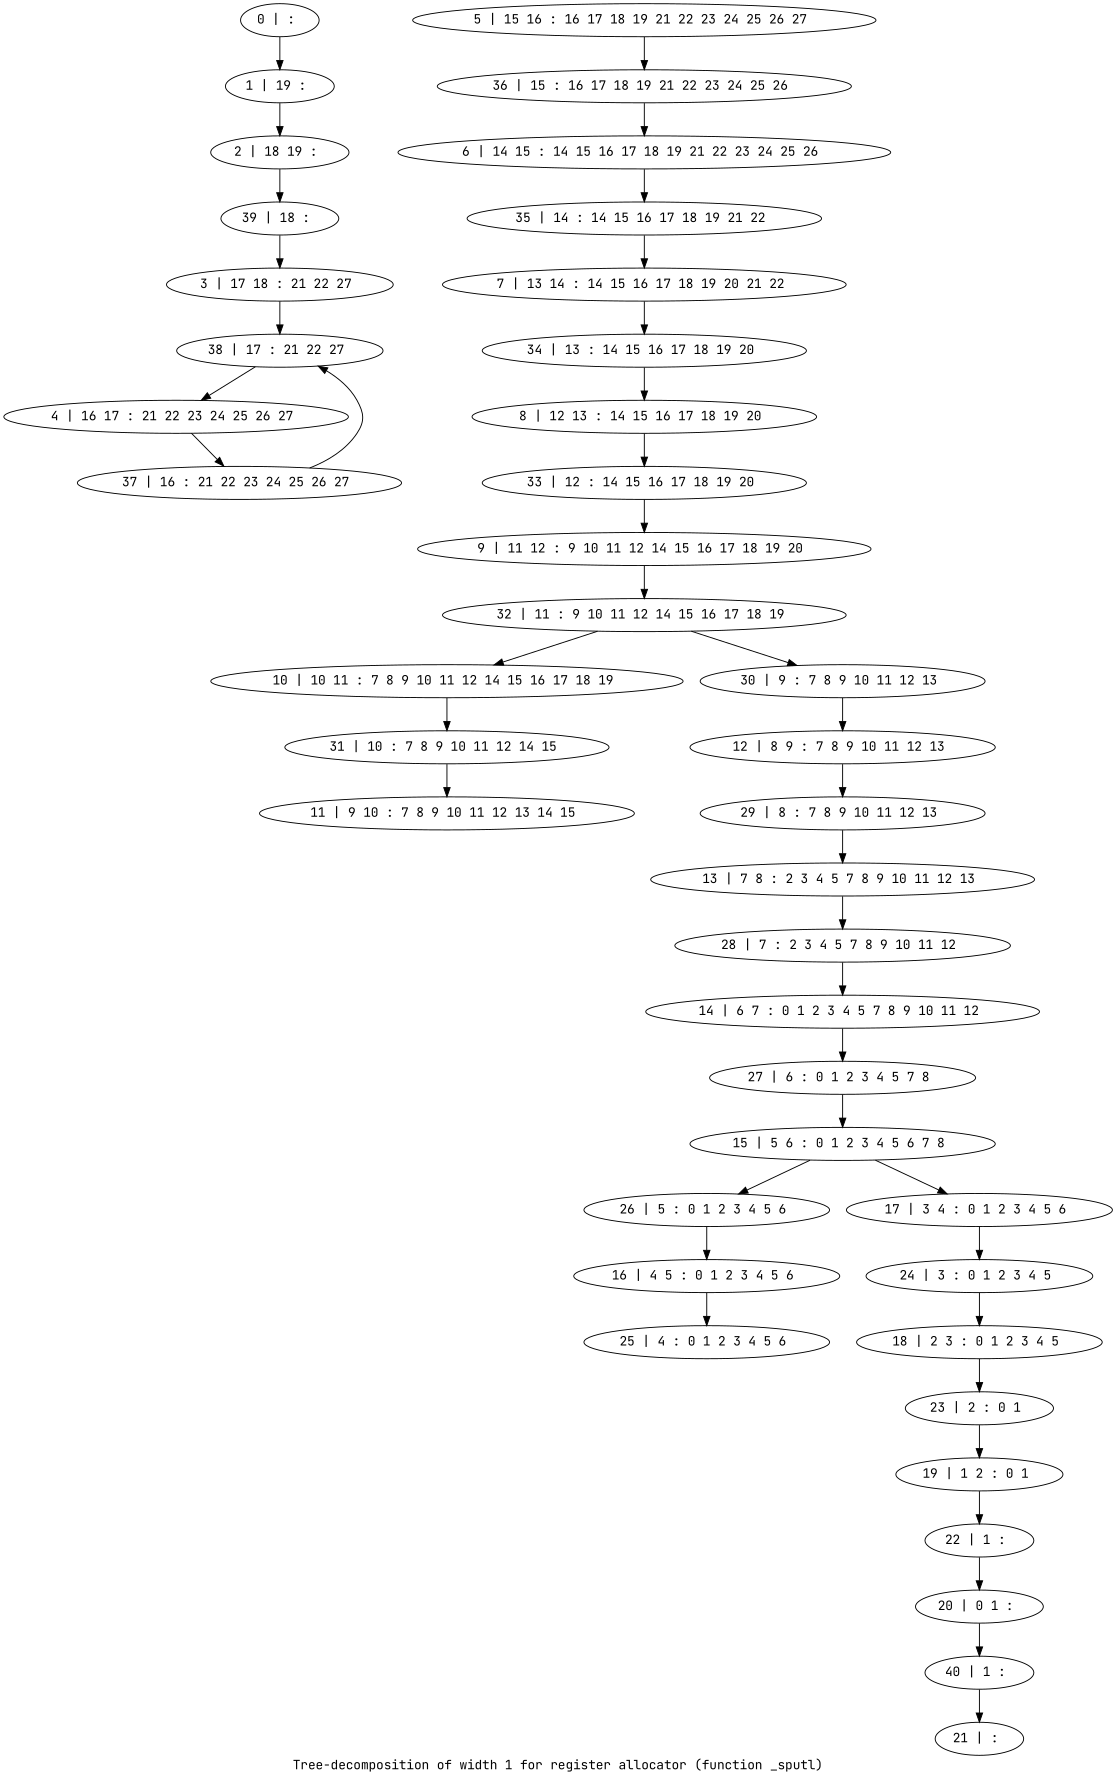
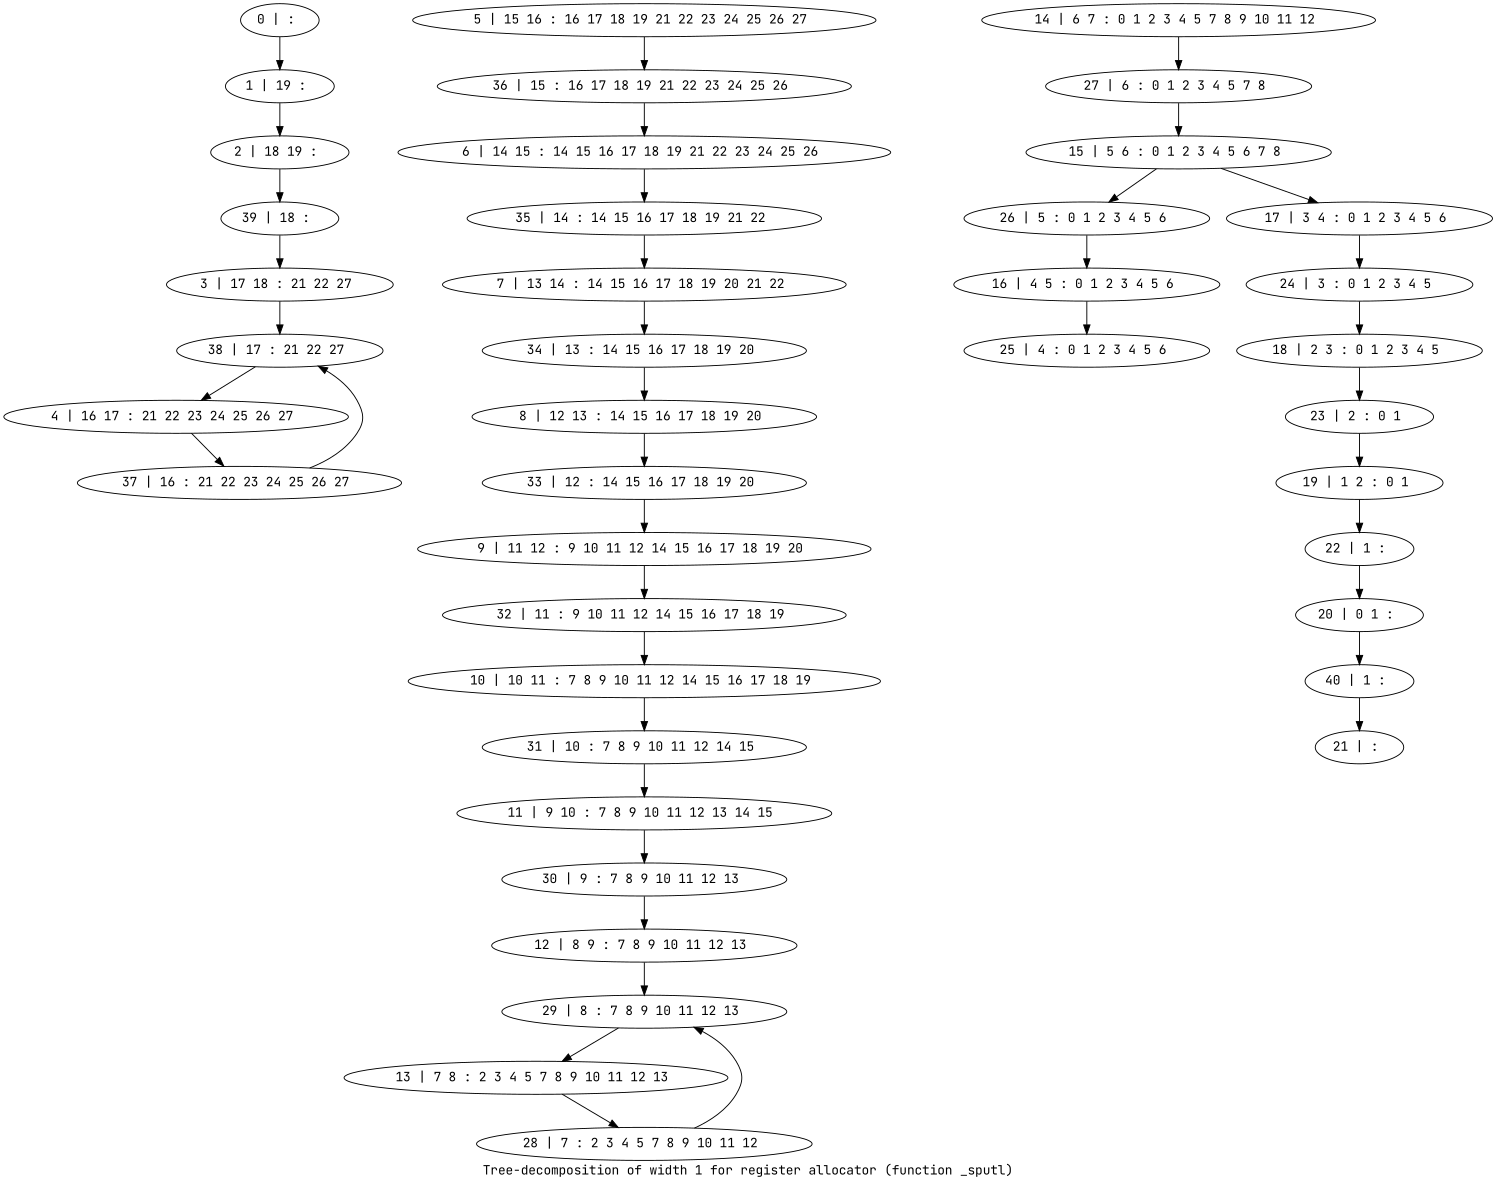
edge "32 | 11 : 9 10 11 12 14 15 16 17 18 19" -> "30 | 9 : 7 8 9 10 11 12 13": now "11 | 9 10 : 7 8 9 10 11 12 13 14 15" -> "30 | 9 : 7 8 9 10 11 12 13"
edge "28 | 7 : 2 3 4 5 7 8 9 10 11 12" -> "14 | 6 7 : 0 1 2 3 4 5 7 8 9 10 11 12": now "28 | 7 : 2 3 4 5 7 8 9 10 11 12" -> "29 | 8 : 7 8 9 10 11 12 13"
